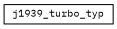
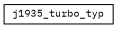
node "j1939_turbo_typ": label "j1939_turbo_typ" -> "j1935_turbo_typ"
